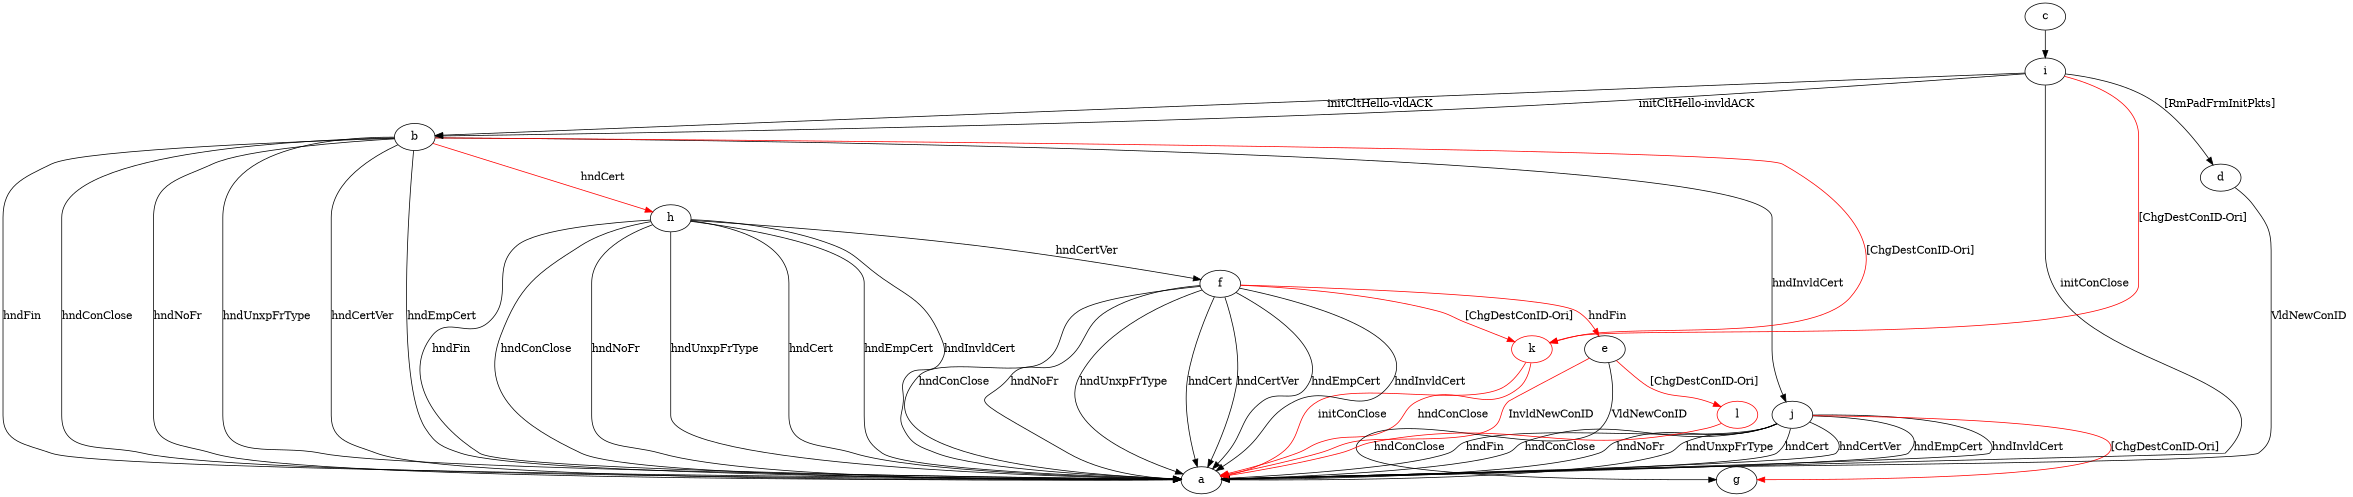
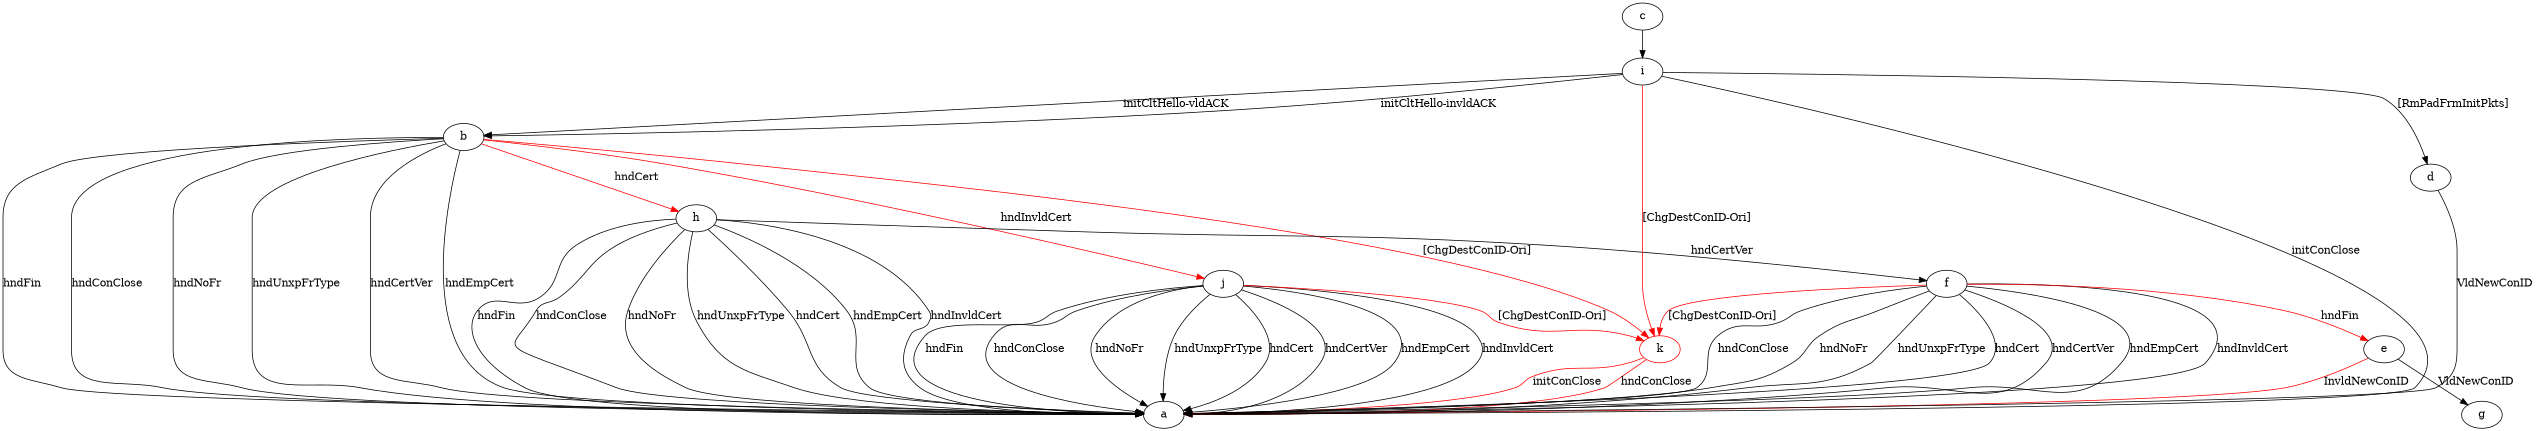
edge "b" -> "j": color black -> red
node "l": removed
edge "j" -> "g": now "j" -> "k"
